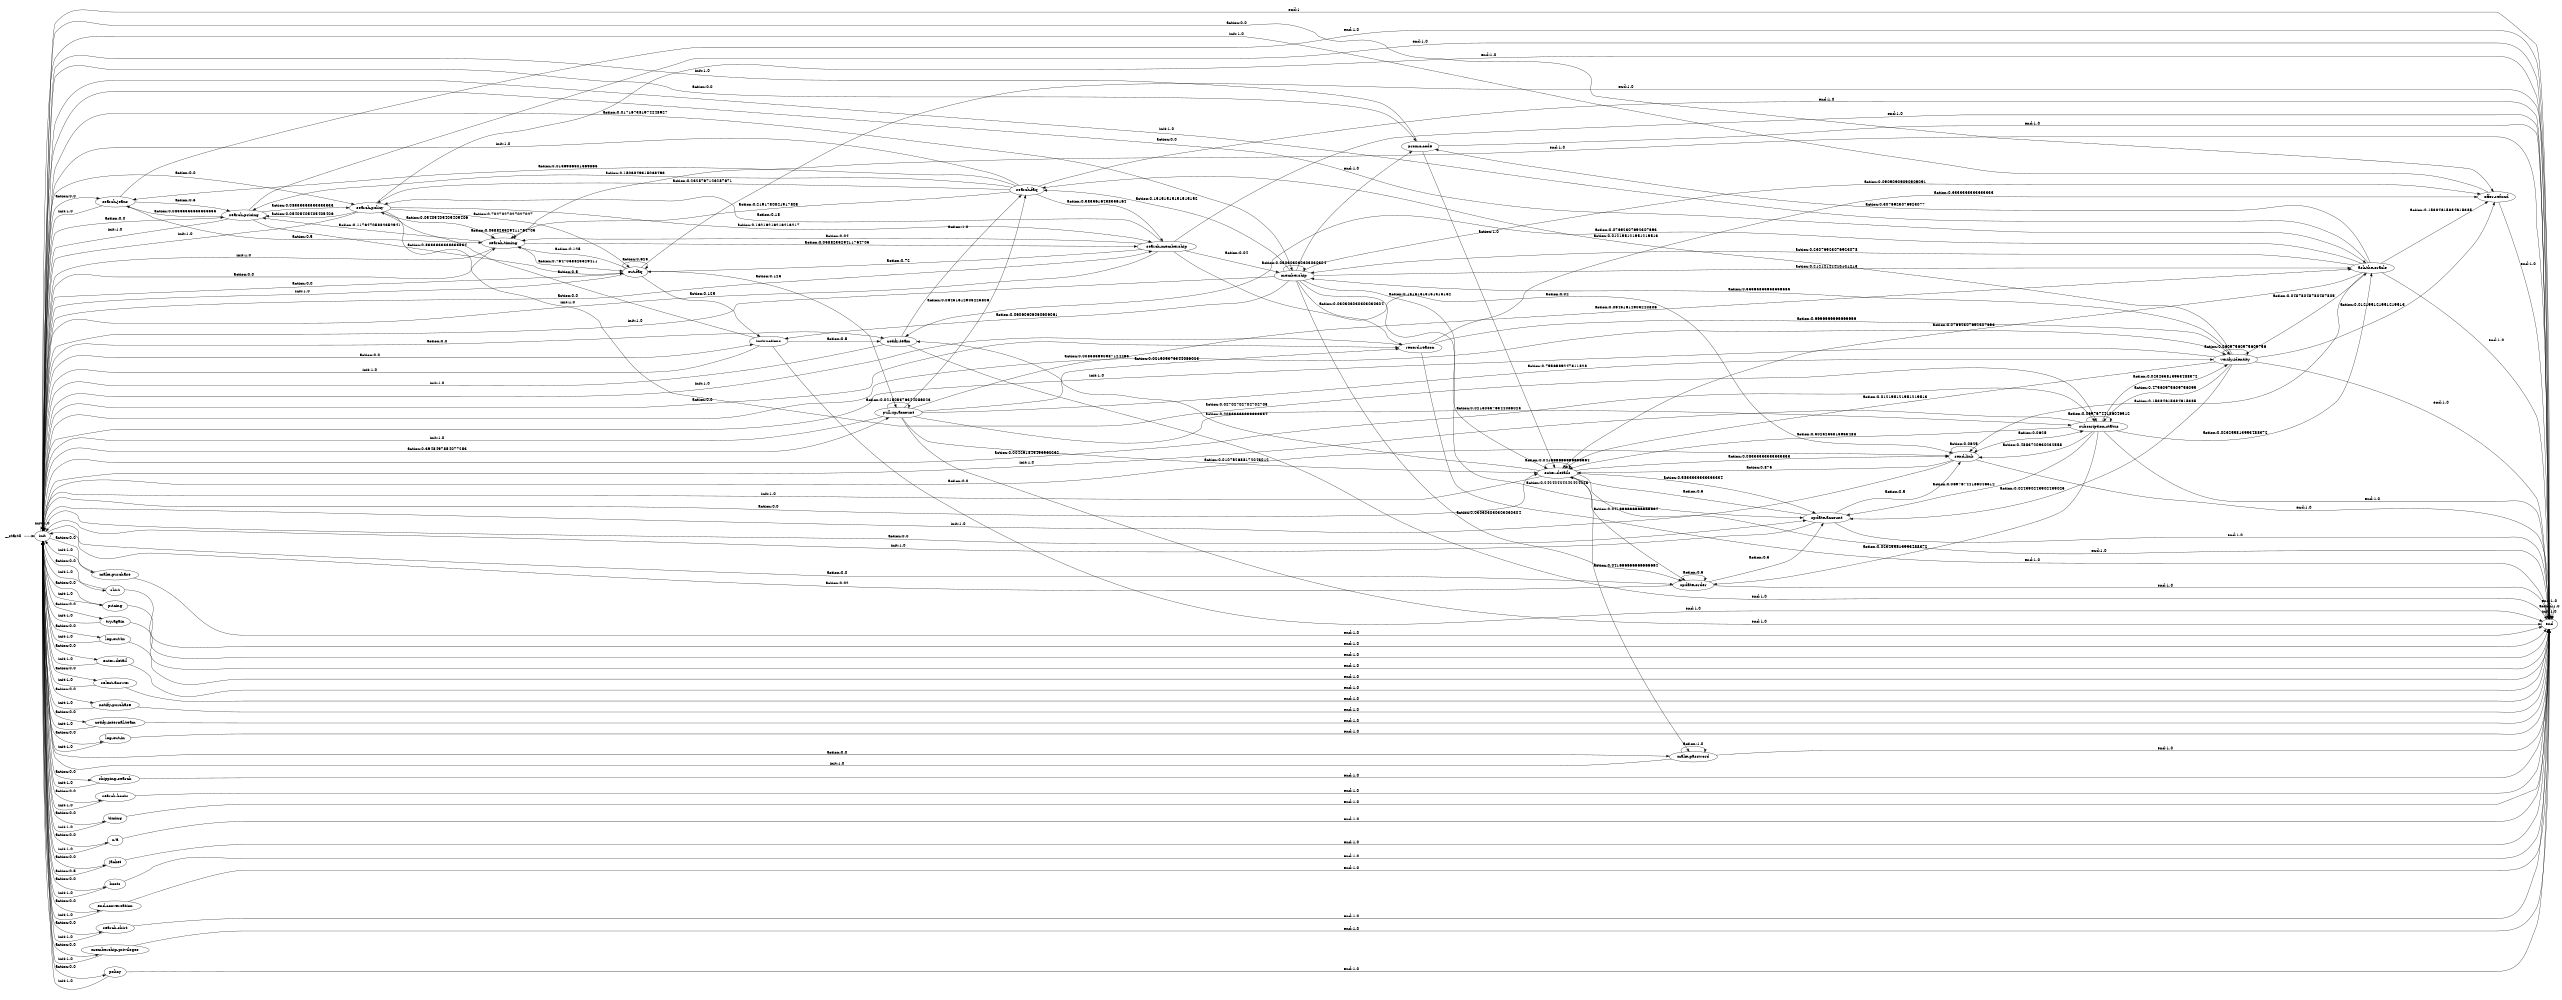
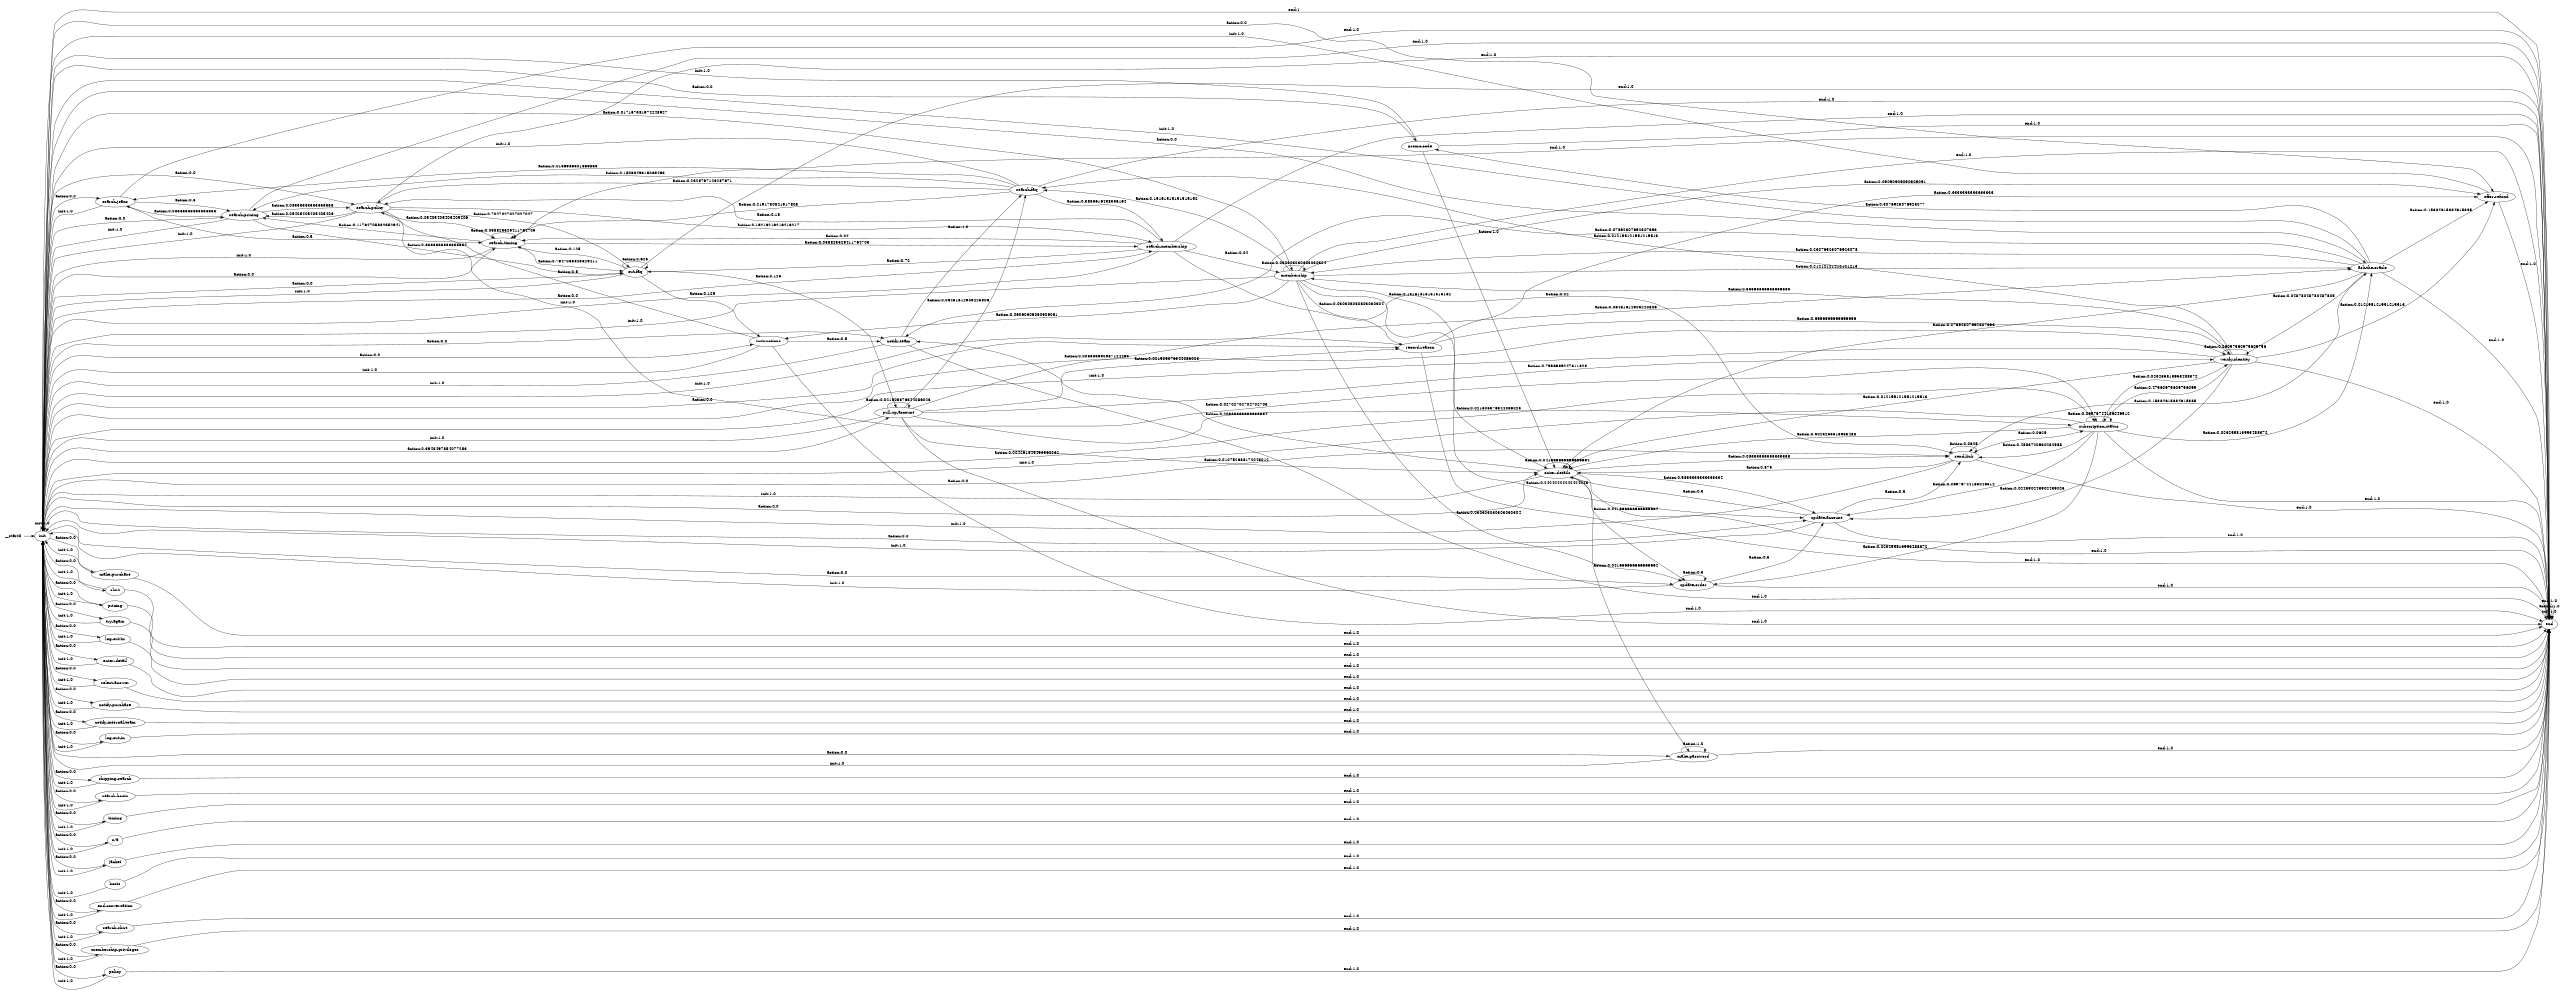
edge "membership" -> "promo-code": now "membership" -> "end"
edge "update-order" -> "init": label "action:0.02" -> "init:1.0"
edge "init" -> "boots": removed, label "action:0.0"
edge "jacket" -> "init": label "action:0.5" -> "init:1.0"
